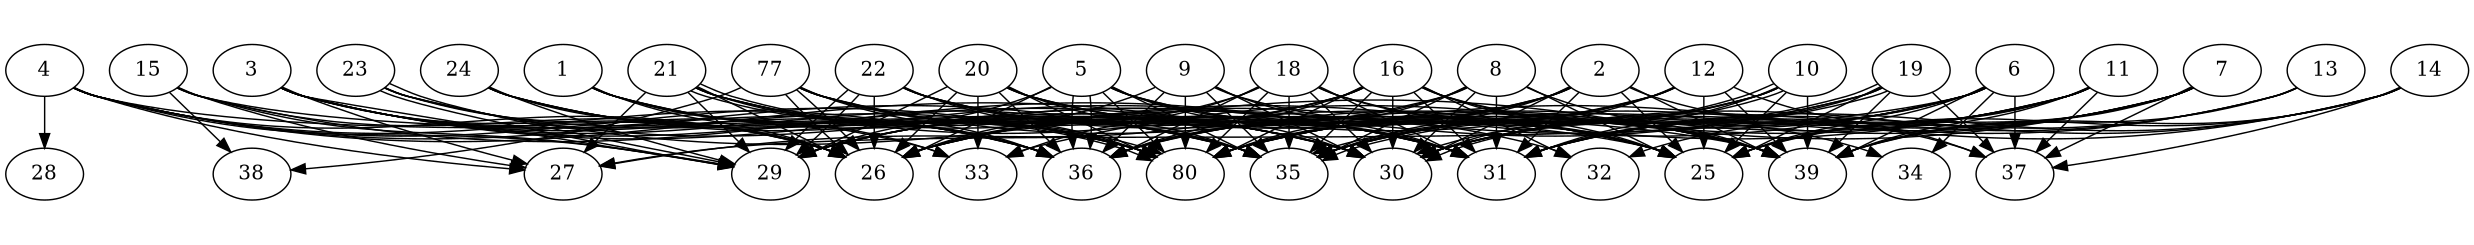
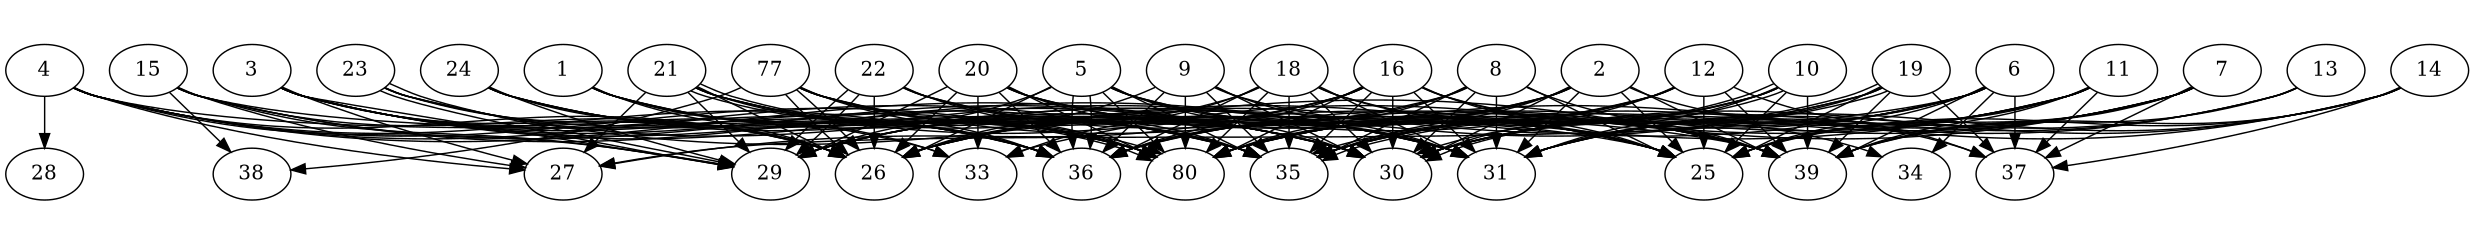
edge "15" -> "30": added
node "32": removed
